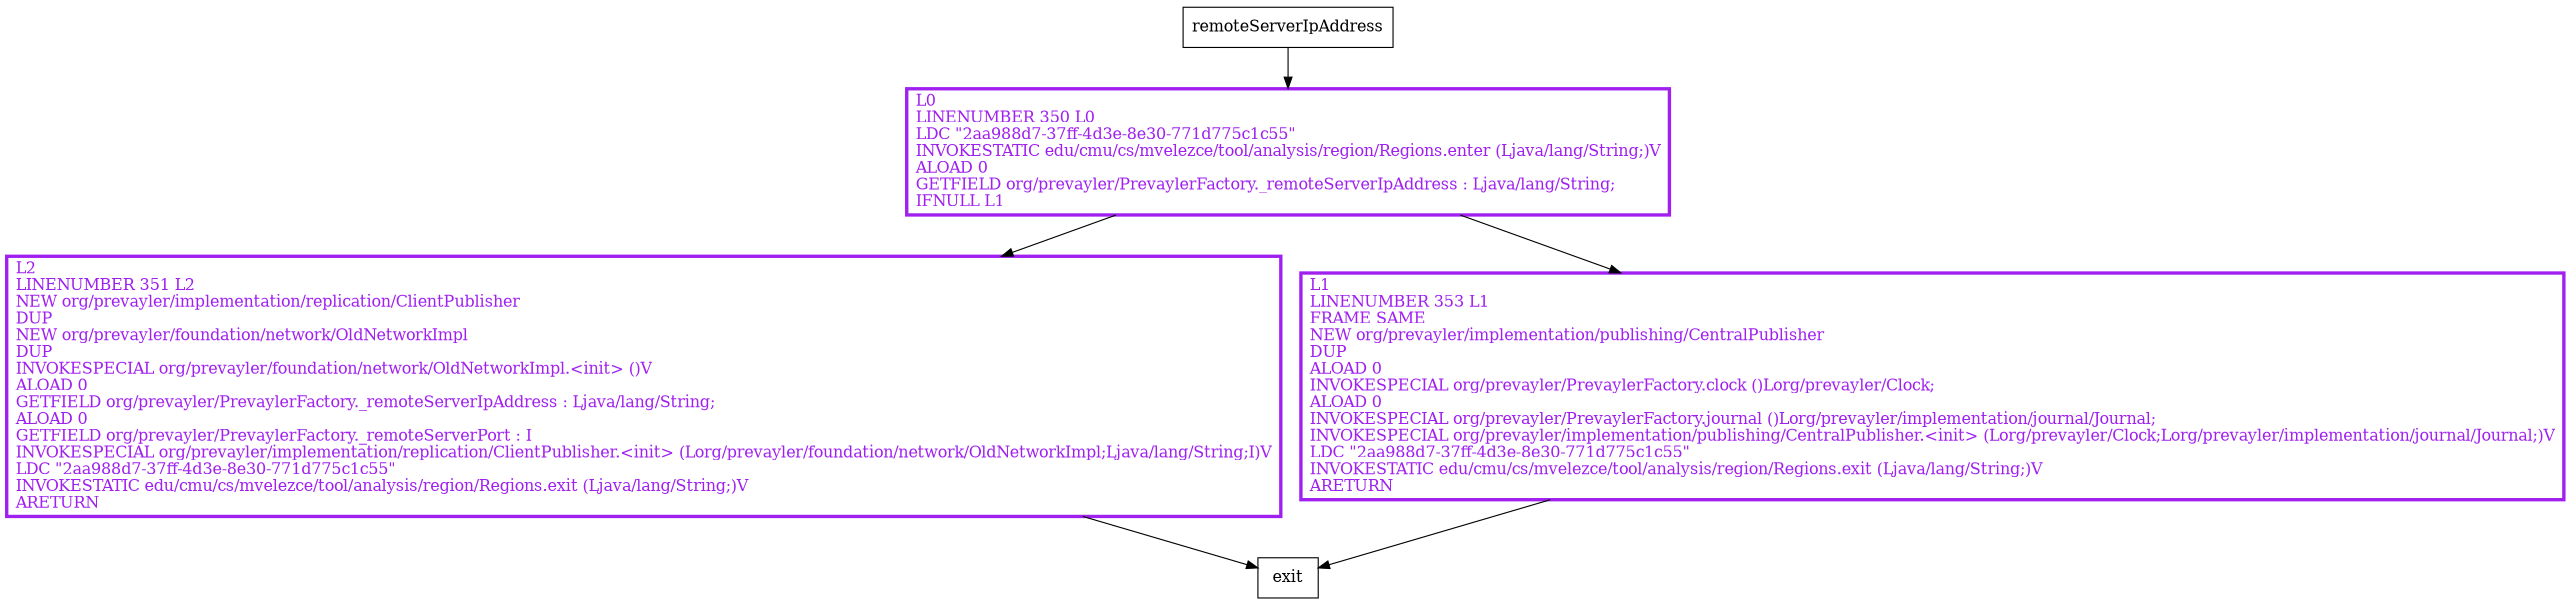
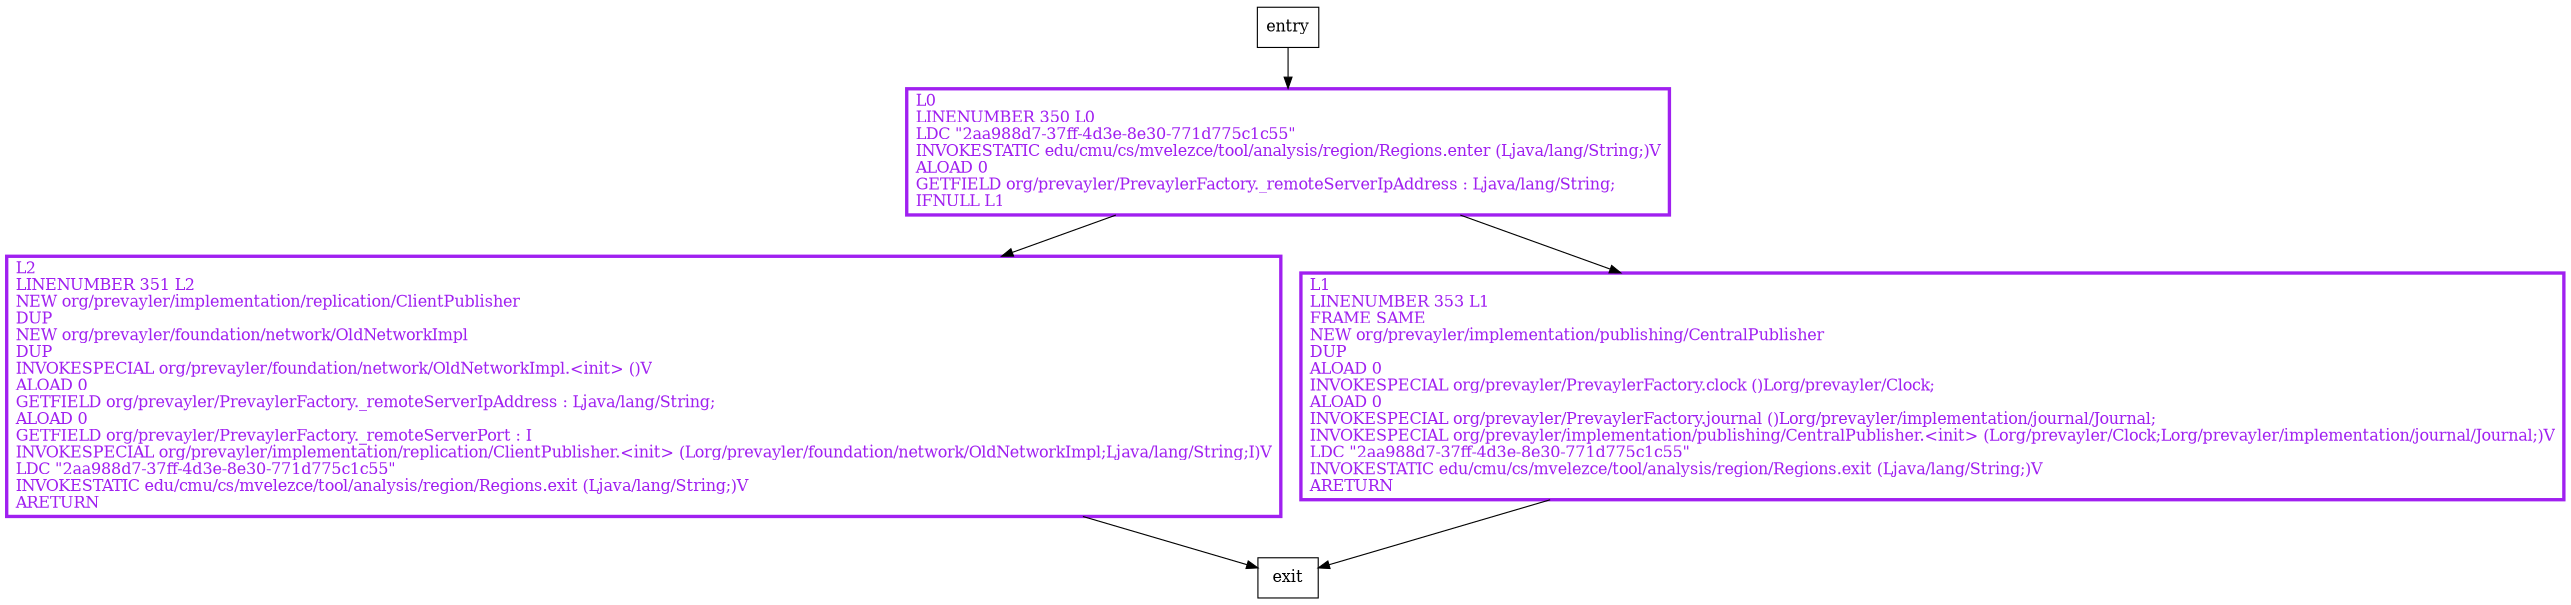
node "remoteServerIpAddress": label "remoteServerIpAddress" -> "entry"
